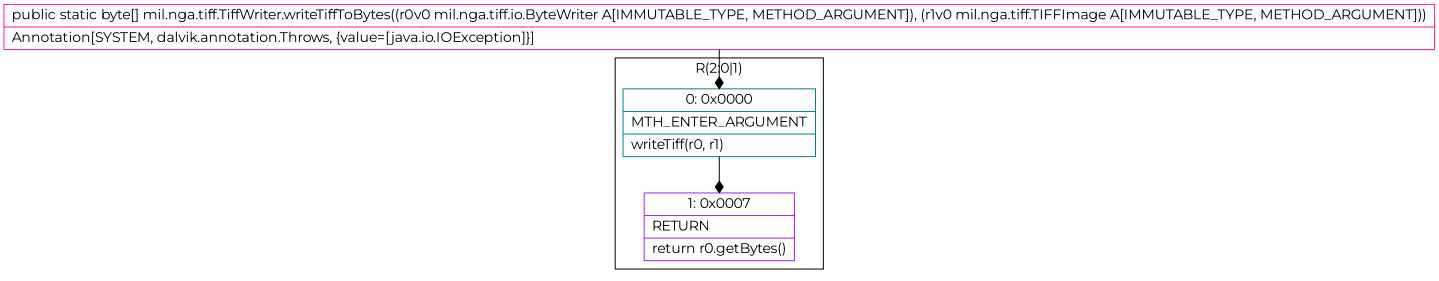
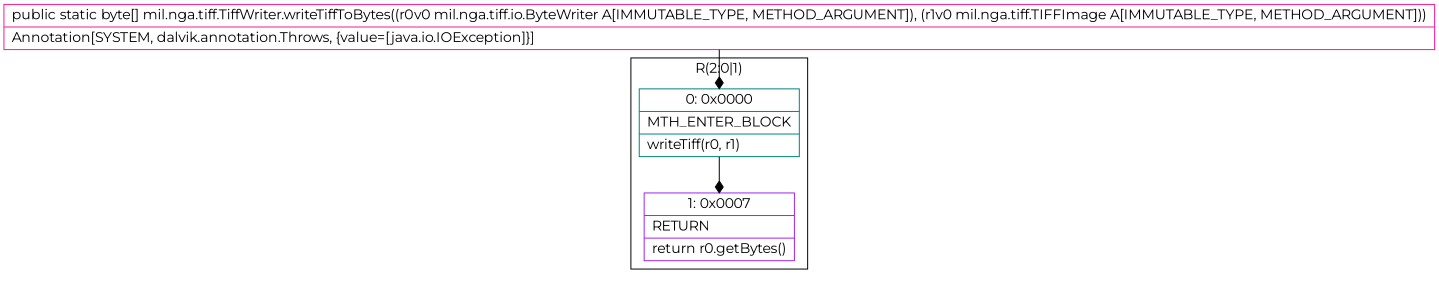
node "0: 0x0000": text "MTH_ENTER_ARGUMENT" -> "MTH_ENTER_BLOCK"
